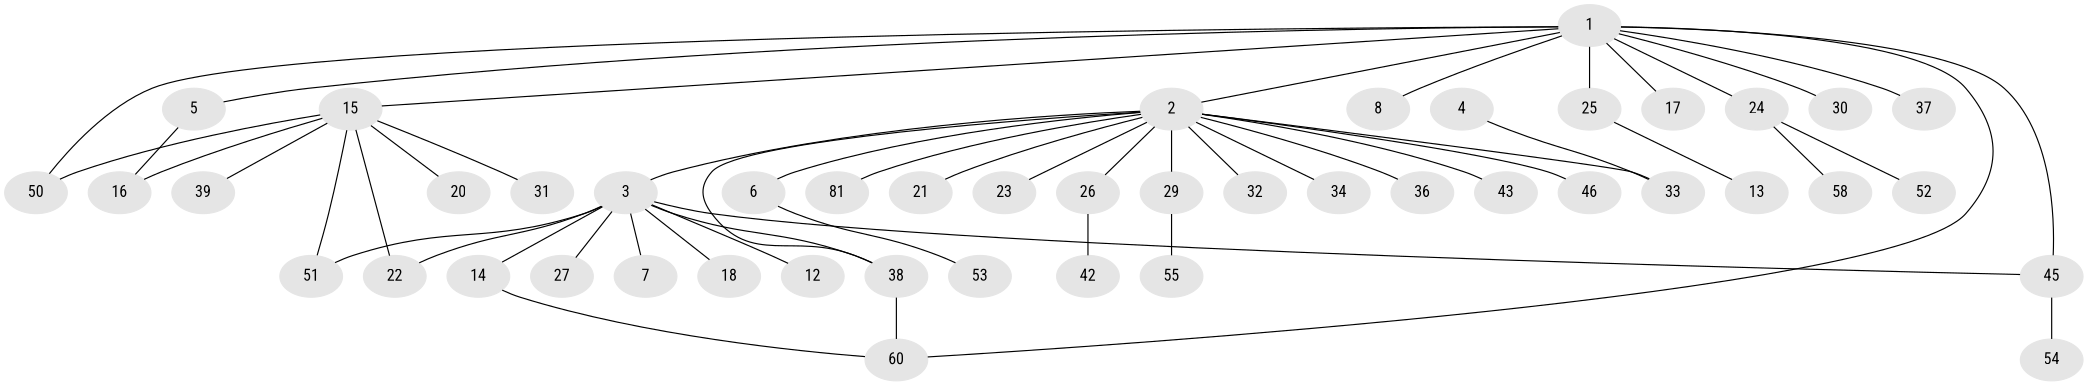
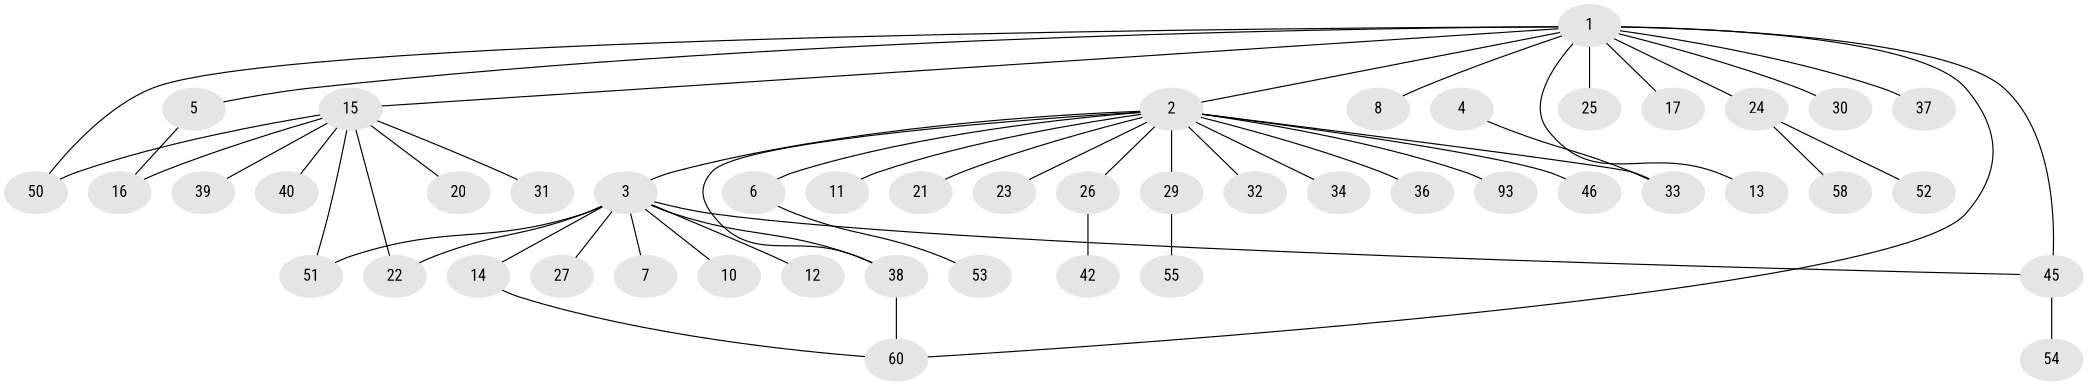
edge "25" -- "13": now "1" -- "13"
node "40": added
node "81": label "81" -> "11"
node "43": label "43" -> "93"
node "18": label "18" -> "10"
